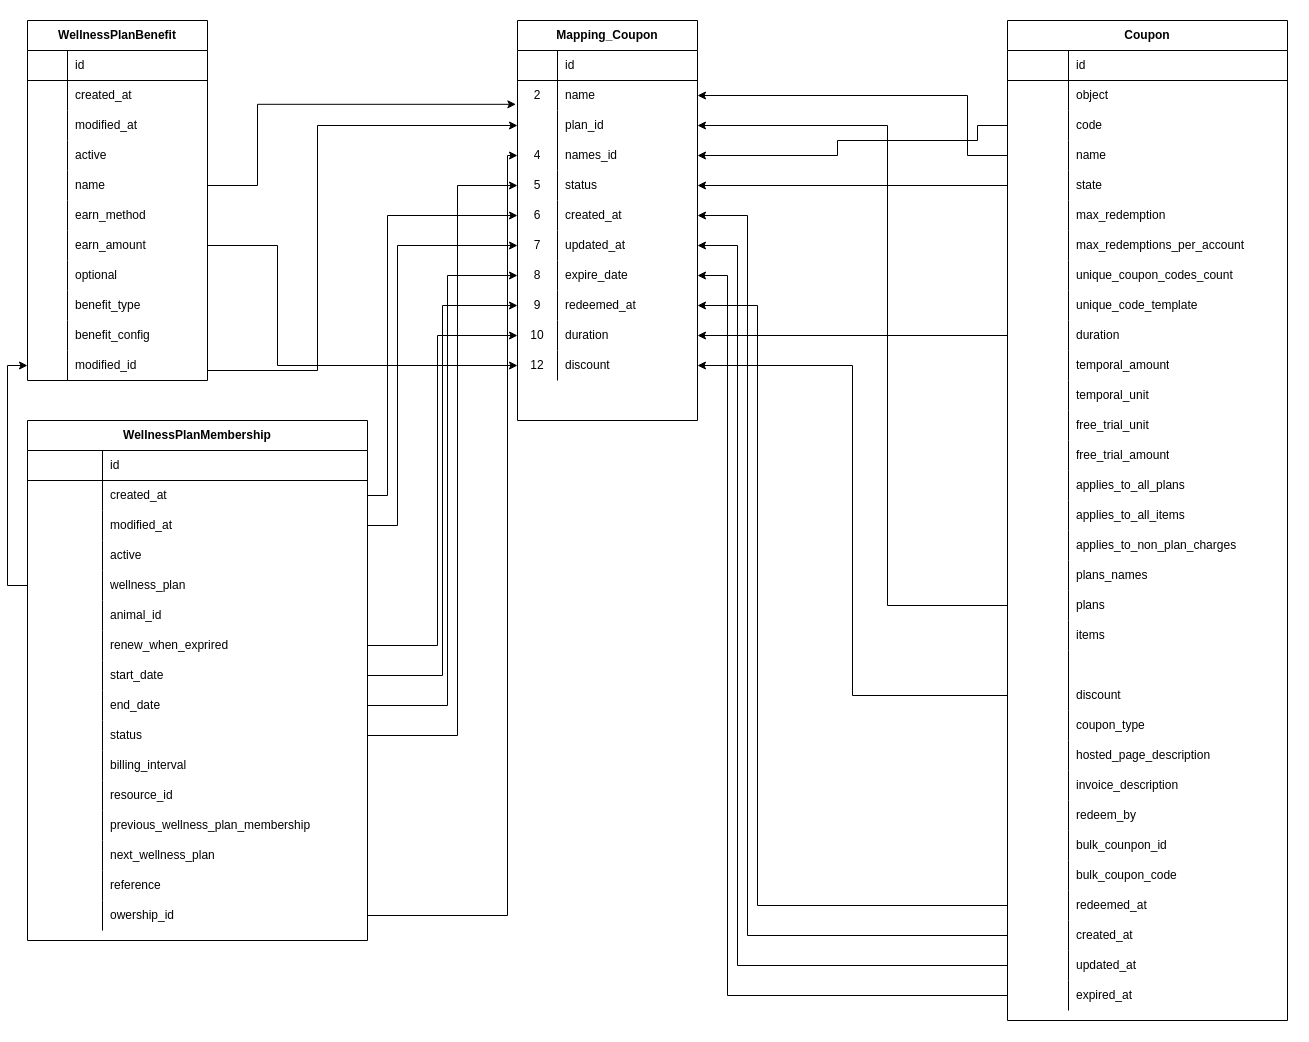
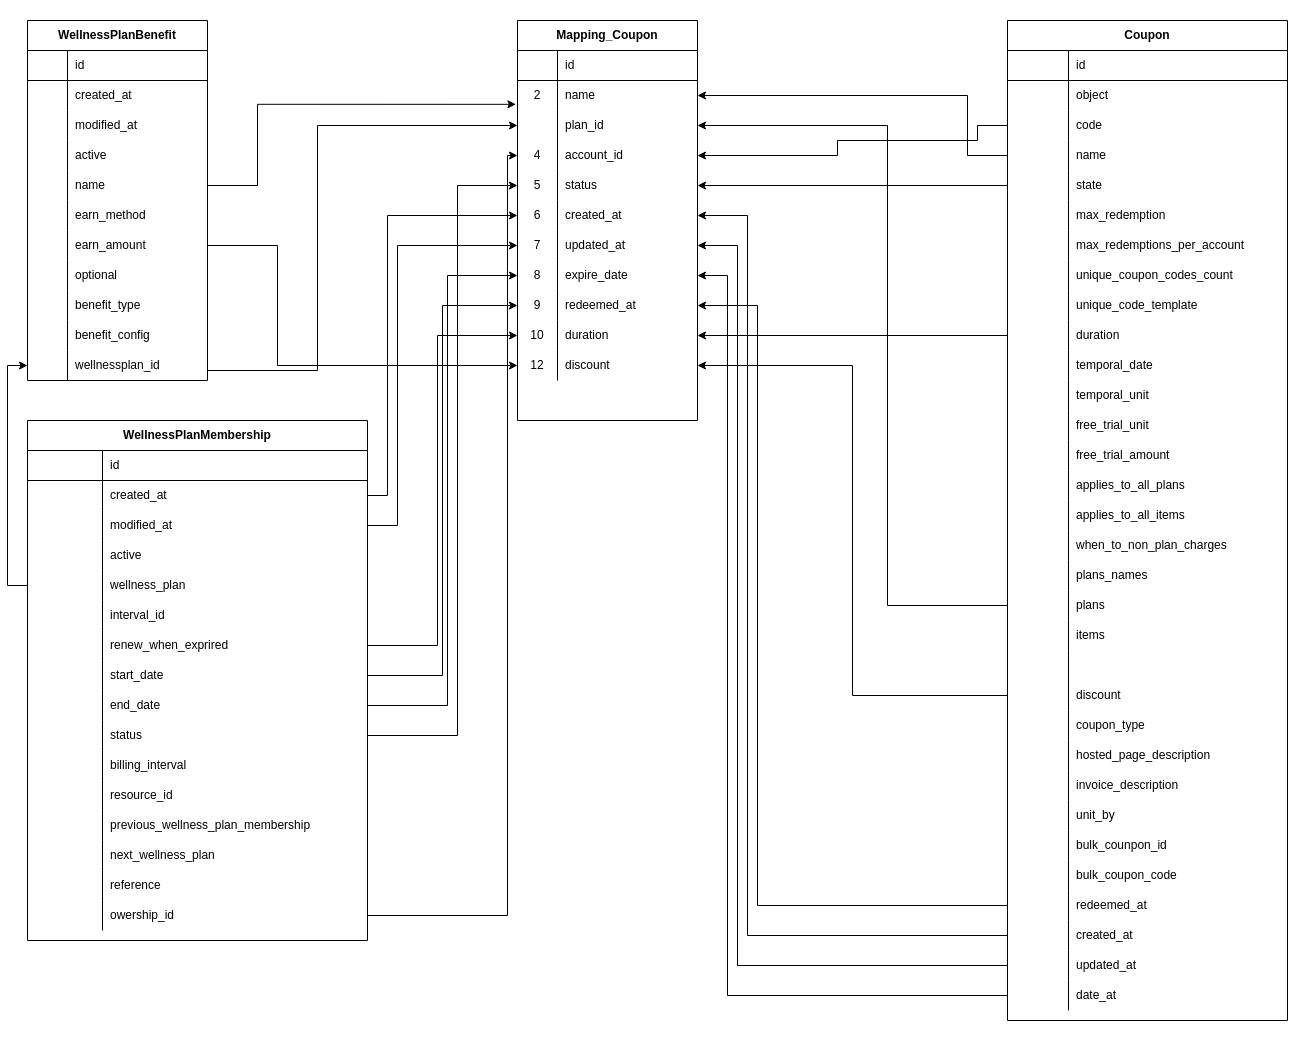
node "names_id": label "names_id" -> "account_id"
node "modified_id": label "modified_id" -> "wellnessplan_id"
node "temporal_amount": label "temporal_amount" -> "temporal_date"
node "applies_to_non_plan_charges": label "applies_to_non_plan_charges" -> "when_to_non_plan_charges"
node "animal_id": label "animal_id" -> "interval_id"
node "redeem_by": label "redeem_by" -> "unit_by"
node "expired_at": label "expired_at" -> "date_at"
